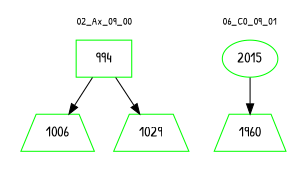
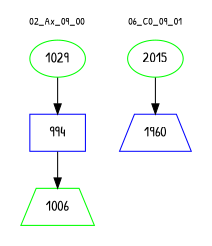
node "994": color green -> blue
edge "994" -> "1029": reversed
node "1029": shape trapezium -> ellipse
node "1960": color green -> blue
